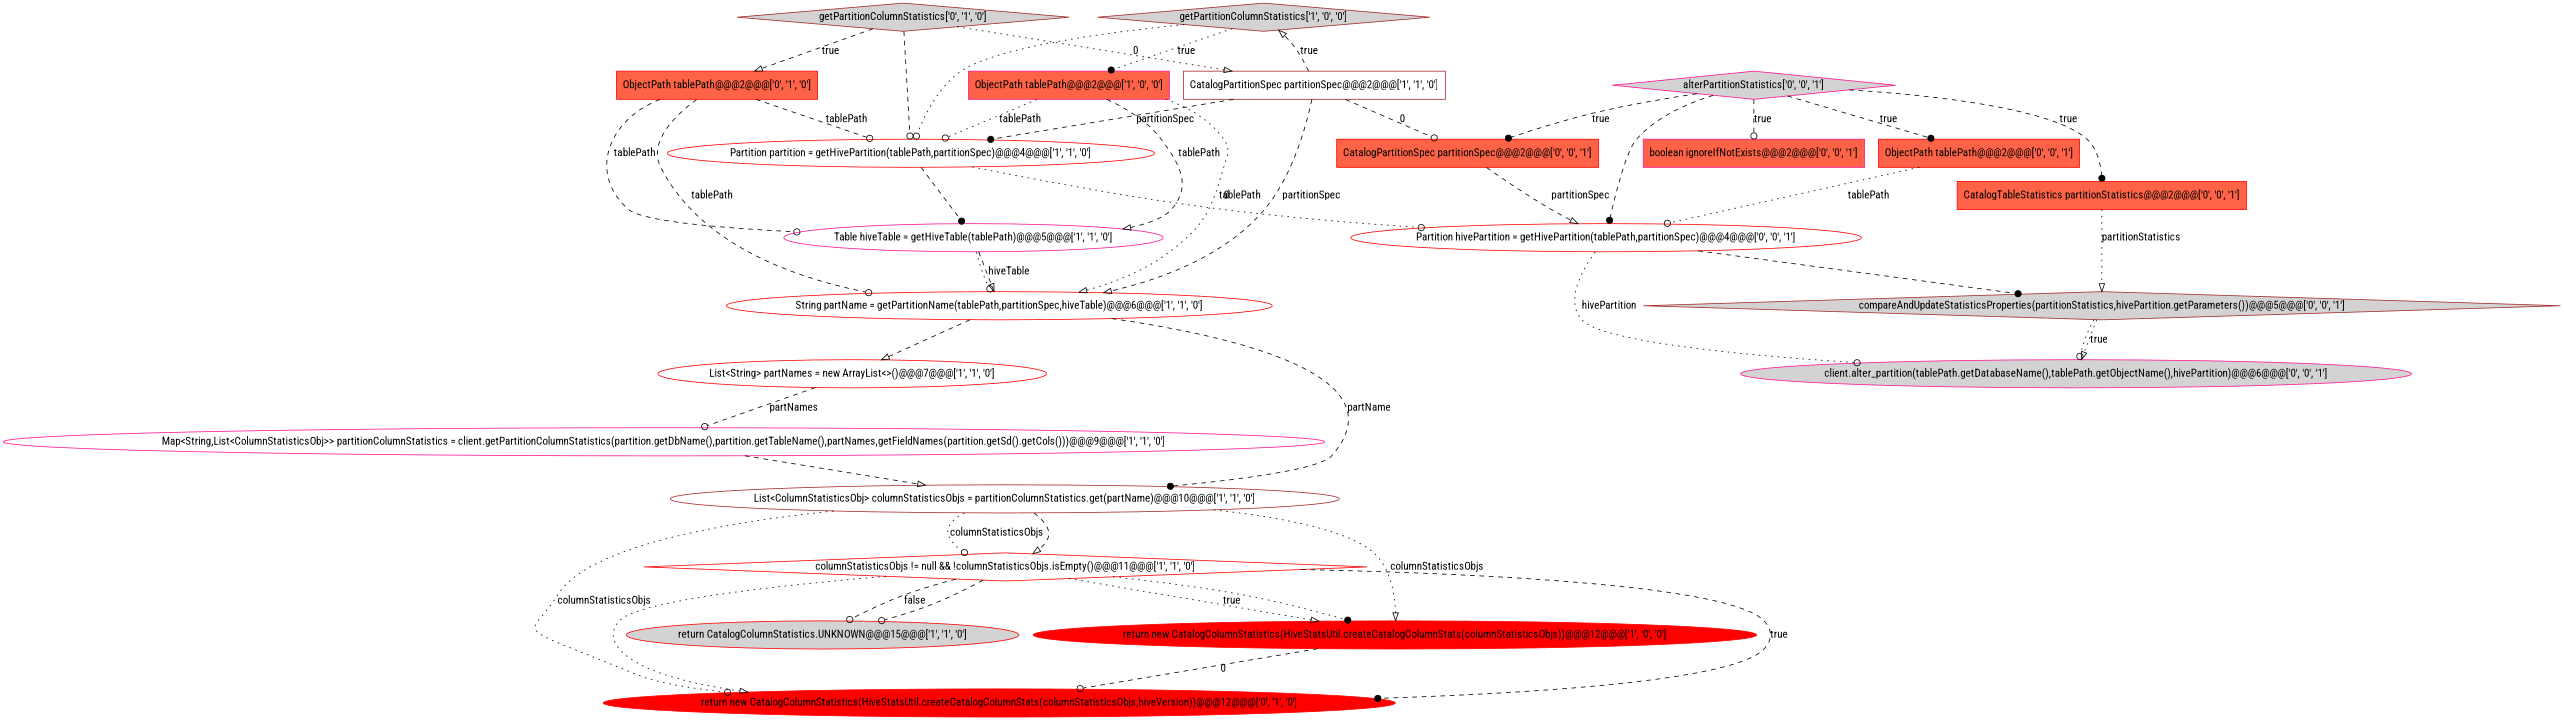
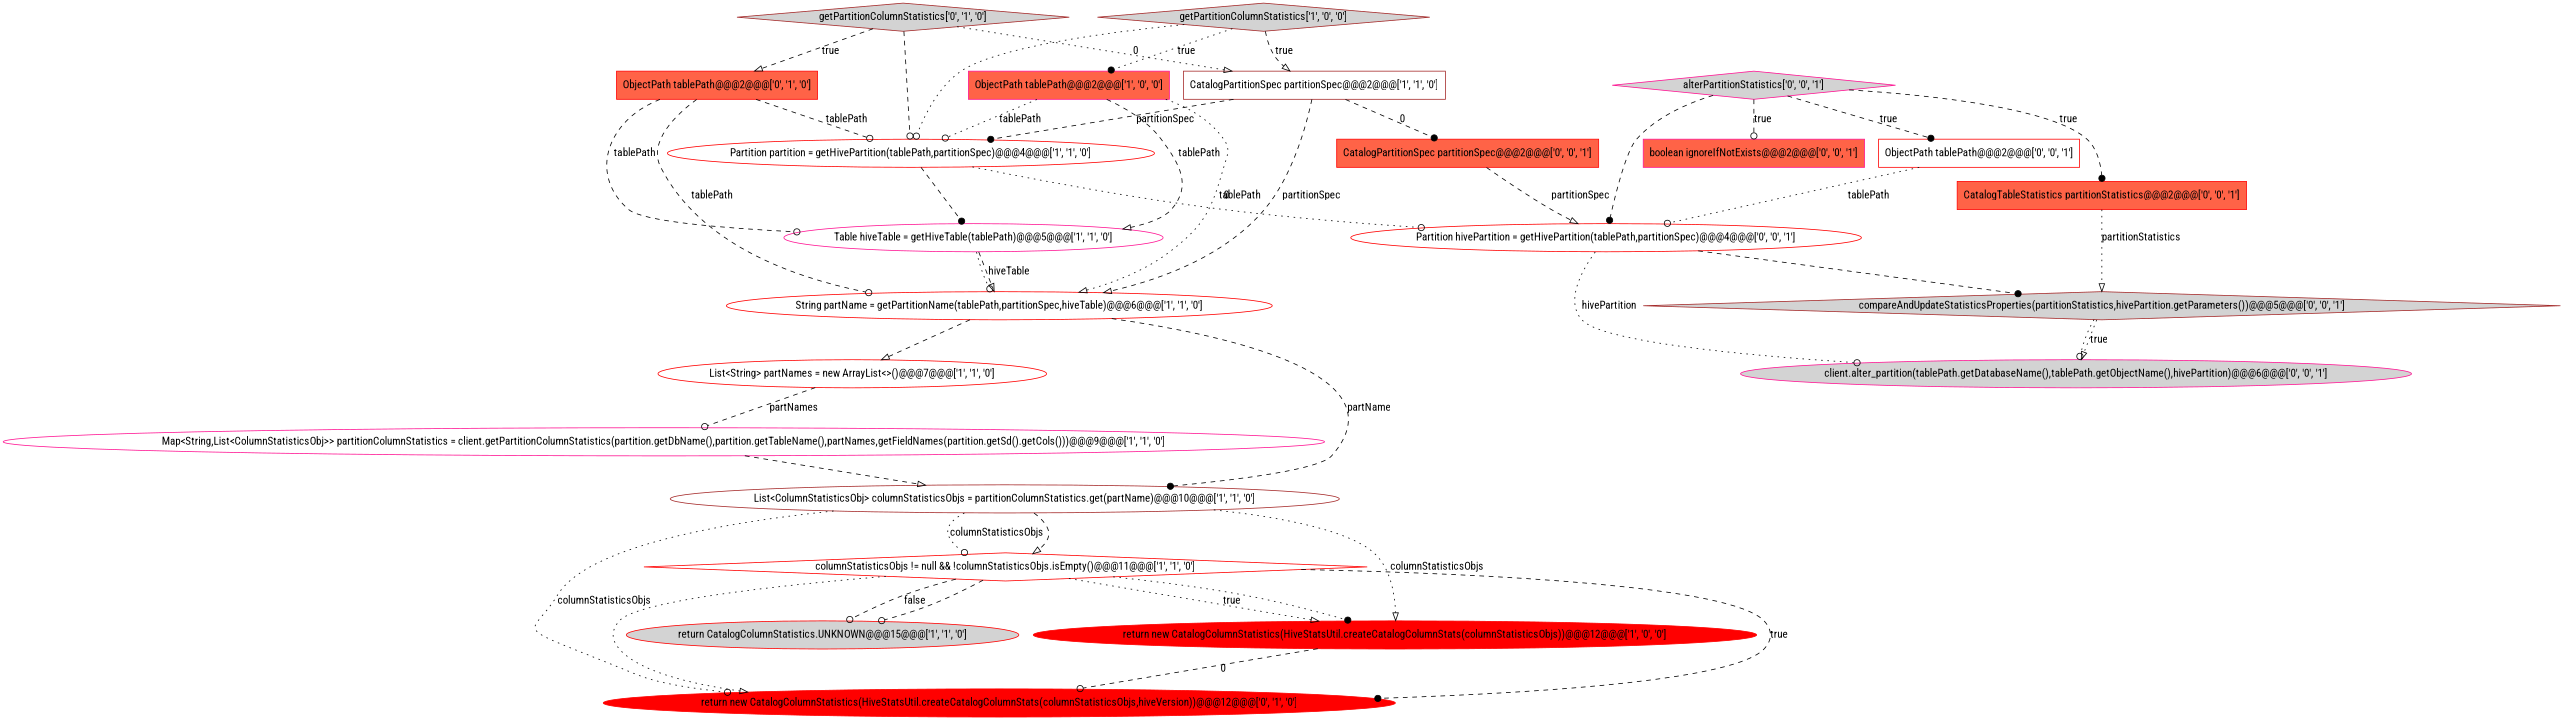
edge "CatalogPartitionSpec partitionSpec@@@2@@@['1', '1', '0']" -> "getPartitionColumnStatistics['1', '0', '0']": reversed
edge "alterPartitionStatistics['0', '0', '1']" -> "CatalogPartitionSpec partitionSpec@@@2@@@['0', '0', '1']": removed, label "true"
edge "CatalogPartitionSpec partitionSpec@@@2@@@['1', '1', '0']" -> "CatalogPartitionSpec partitionSpec@@@2@@@['0', '0', '1']": arrowhead odot -> dot
node "ObjectPath tablePath@@@2@@@['0', '0', '1']": fillcolor tomato -> white
